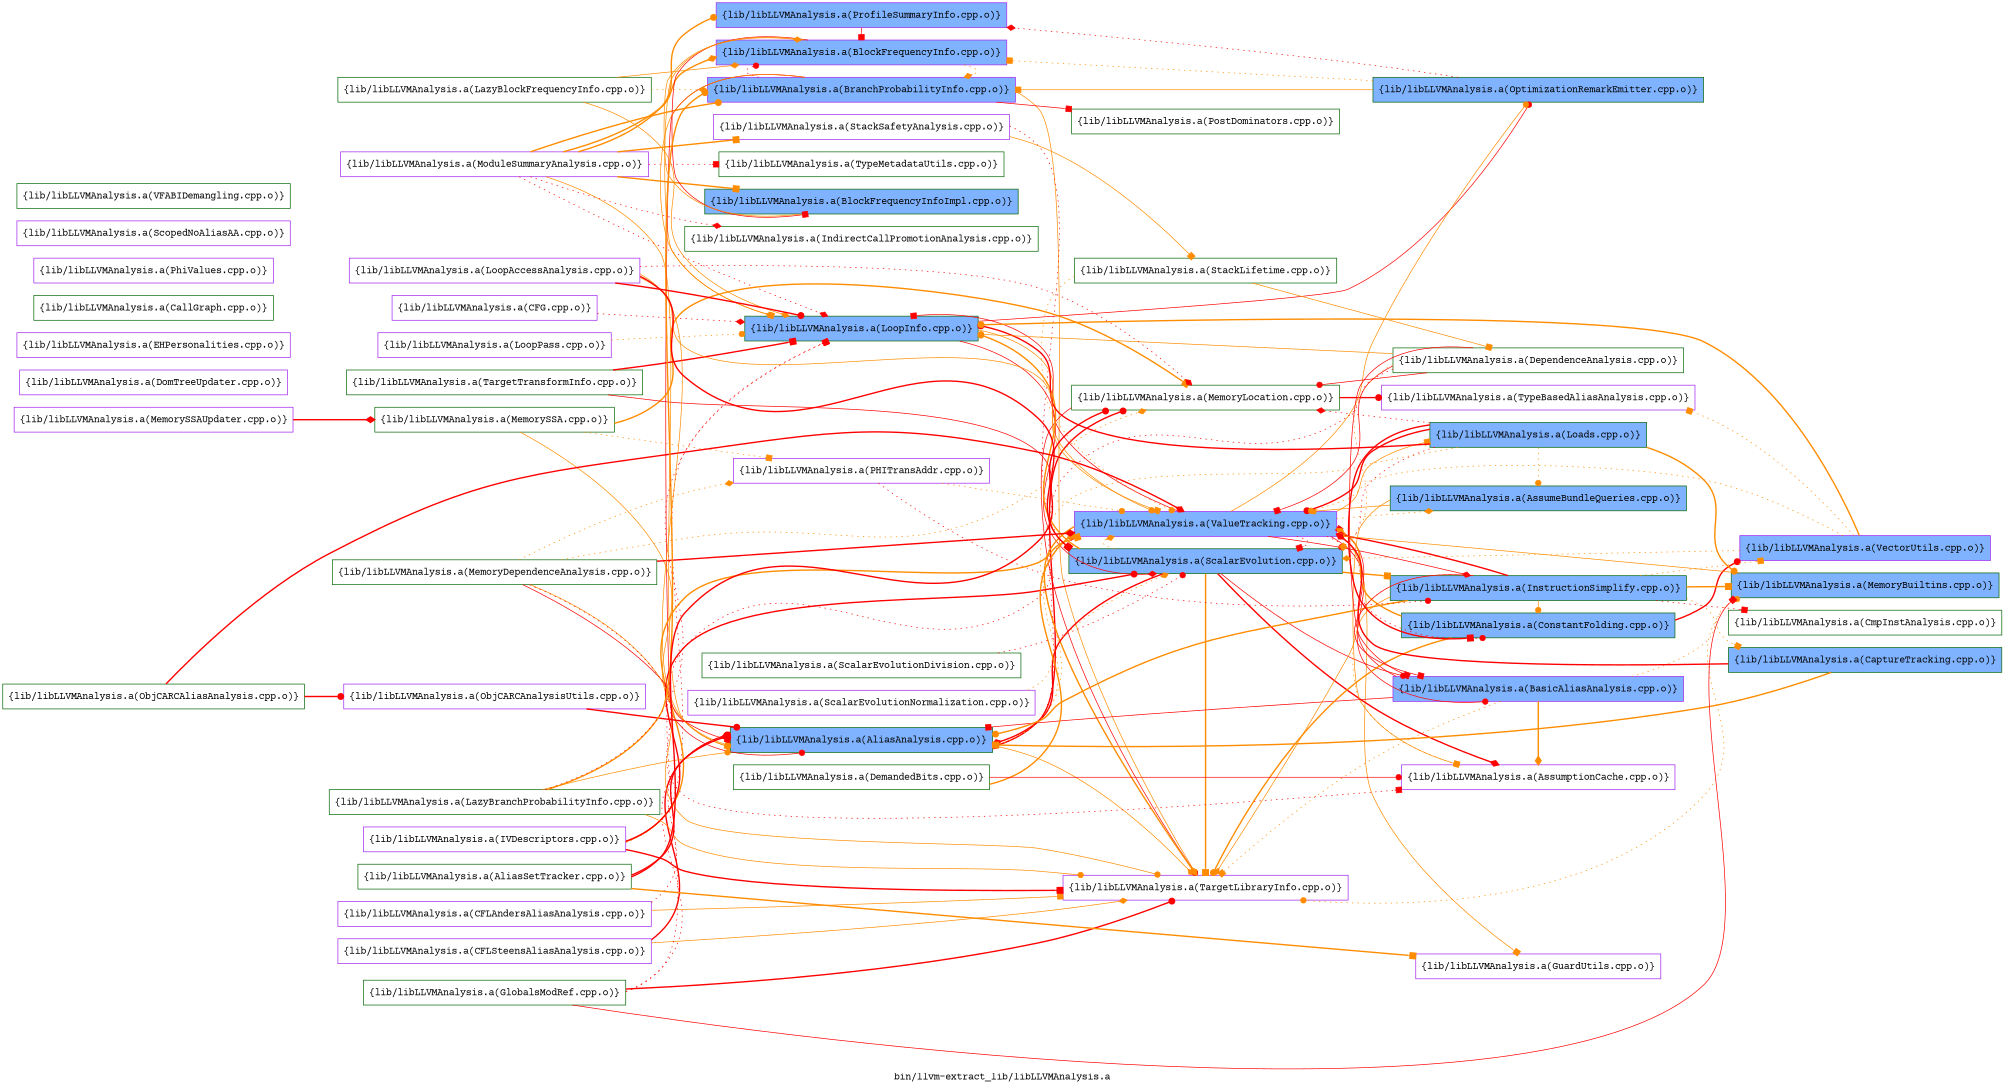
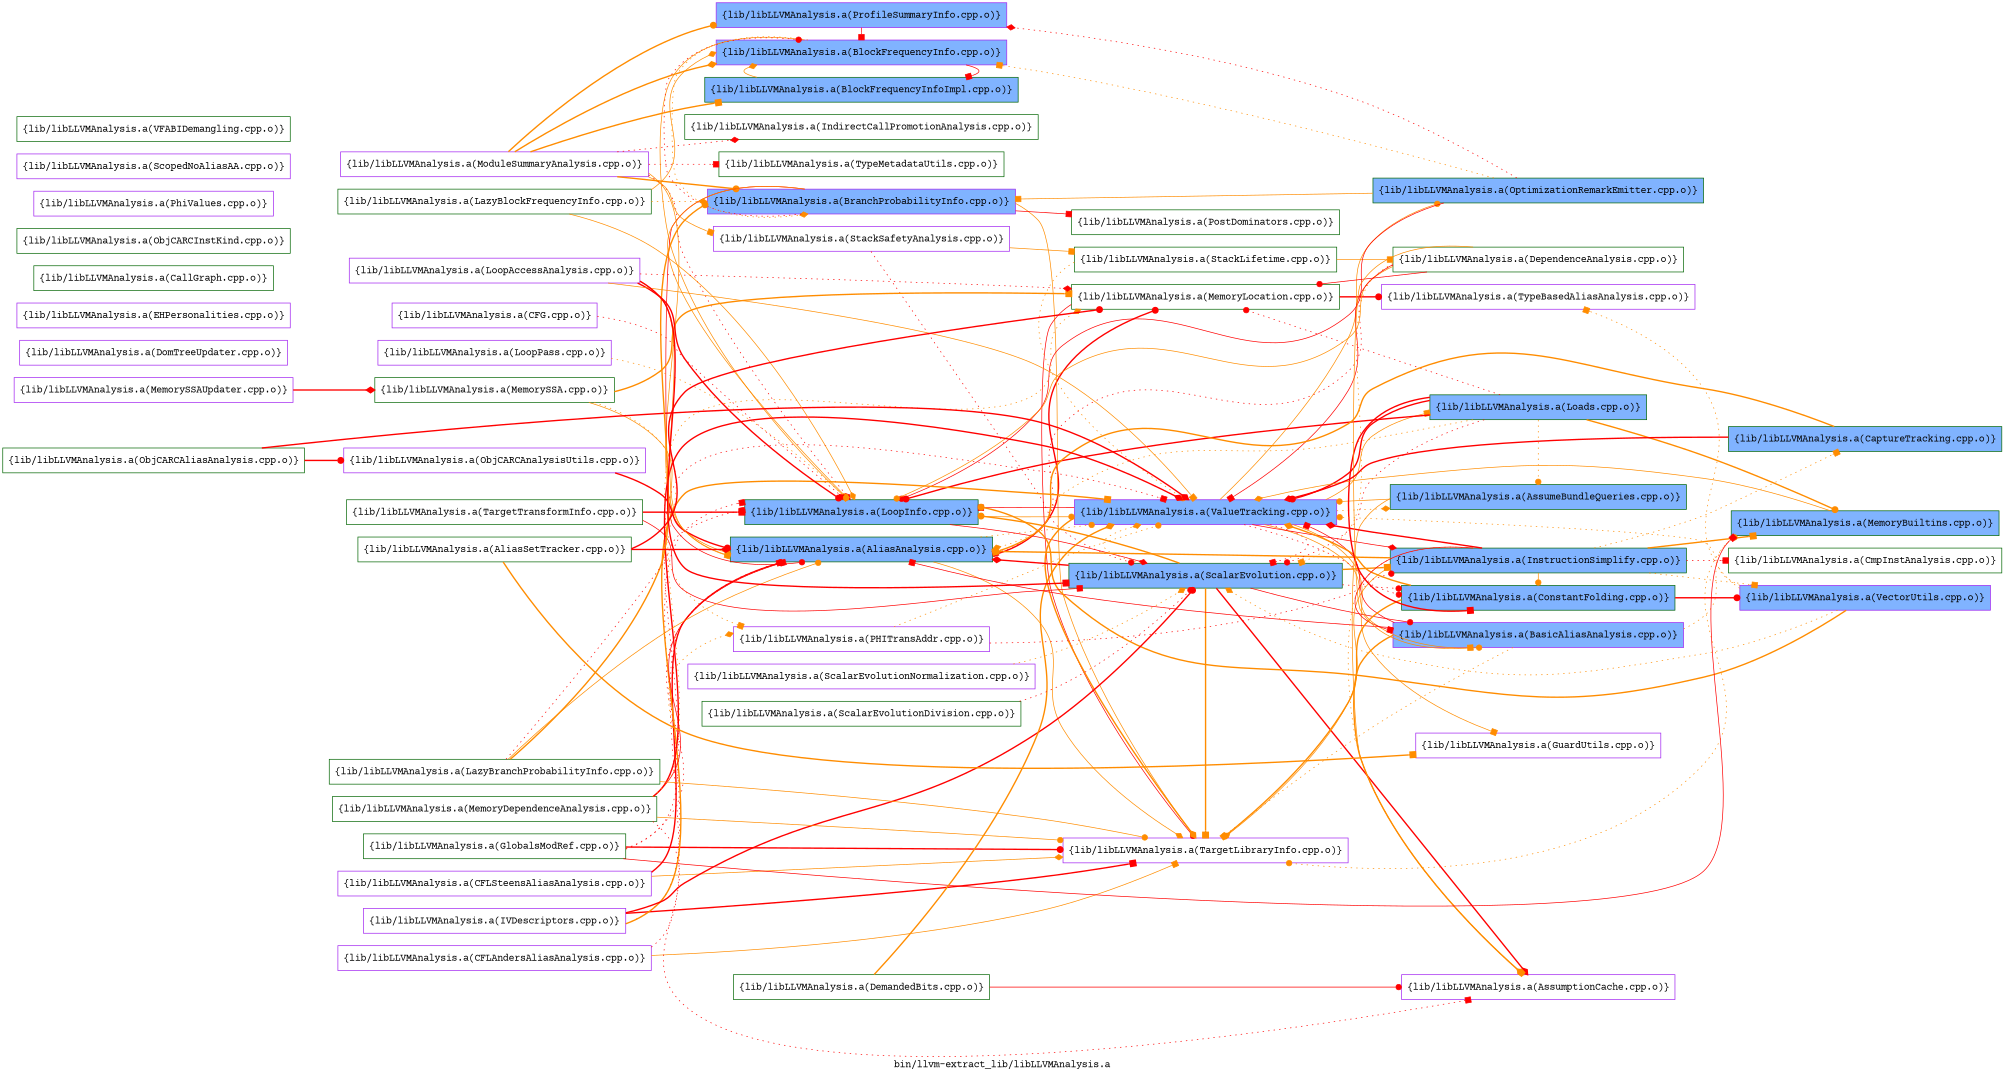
edge "{lib/libLLVMAnalysis.a(ModuleSummaryAnalysis.cpp.o)}" -> "{lib/libLLVMAnalysis.a(StackSafetyAnalysis.cpp.o)}": style bold -> solid
node "{lib/libLLVMAnalysis.a(ObjCARCInstKind.cpp.o)}": added
edge "{lib/libLLVMAnalysis.a(LoopInfo.cpp.o)}" -> "{lib/libLLVMAnalysis.a(OptimizationRemarkEmitter.cpp.o)}": reversed
edge "{lib/libLLVMAnalysis.a(Loads.cpp.o)}" -> "{lib/libLLVMAnalysis.a(MemoryLocation.cpp.o)}": arrowhead diamond -> dot
edge "{lib/libLLVMAnalysis.a(DependenceAnalysis.cpp.o)}" -> "{lib/libLLVMAnalysis.a(BasicAliasAnalysis.cpp.o)}": color red -> darkorange
edge "{lib/libLLVMAnalysis.a(ScalarEvolution.cpp.o)}" -> "{lib/libLLVMAnalysis.a(ConstantFolding.cpp.o)}": added
edge "{lib/libLLVMAnalysis.a(ValueTracking.cpp.o)}" -> "{lib/libLLVMAnalysis.a(BasicAliasAnalysis.cpp.o)}": color red -> darkorange
